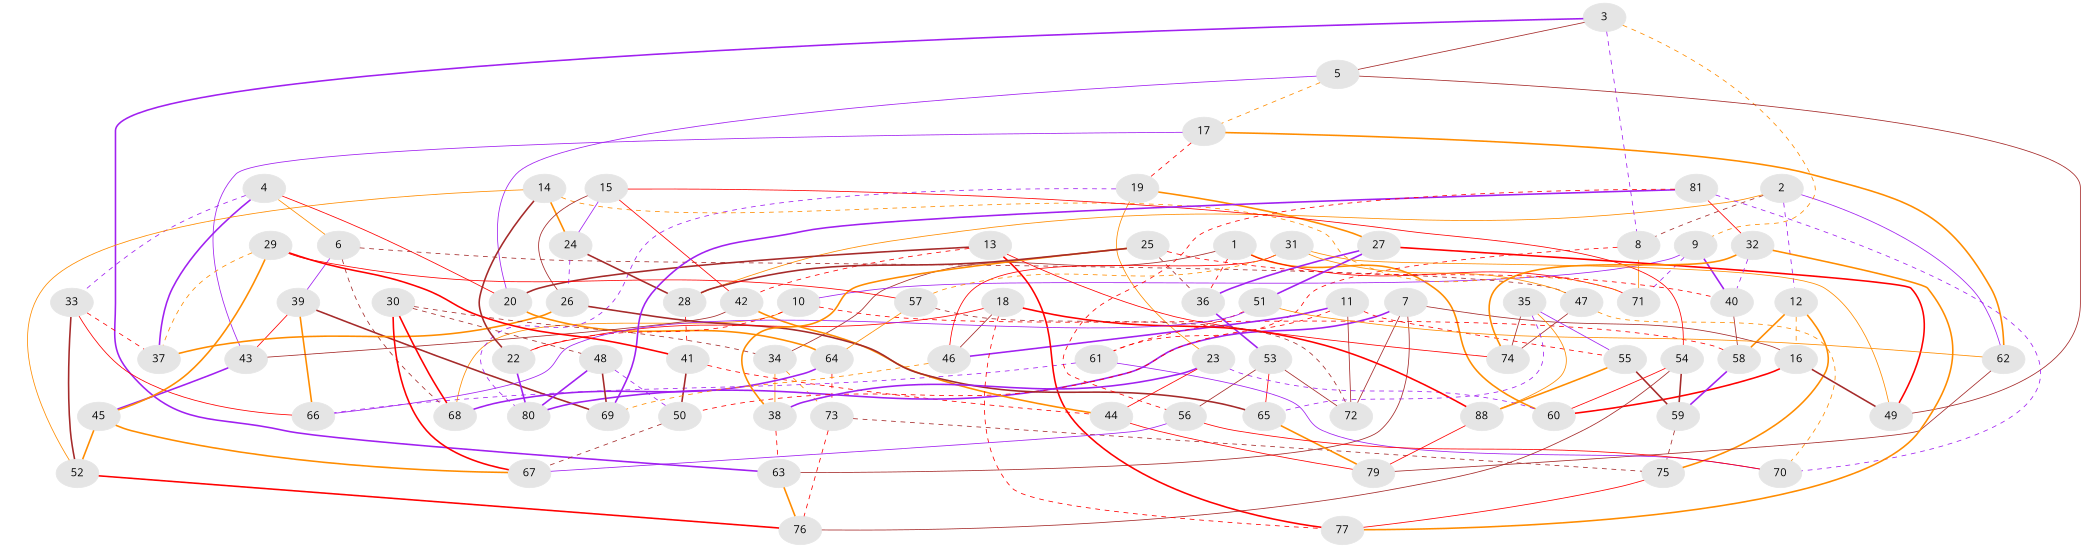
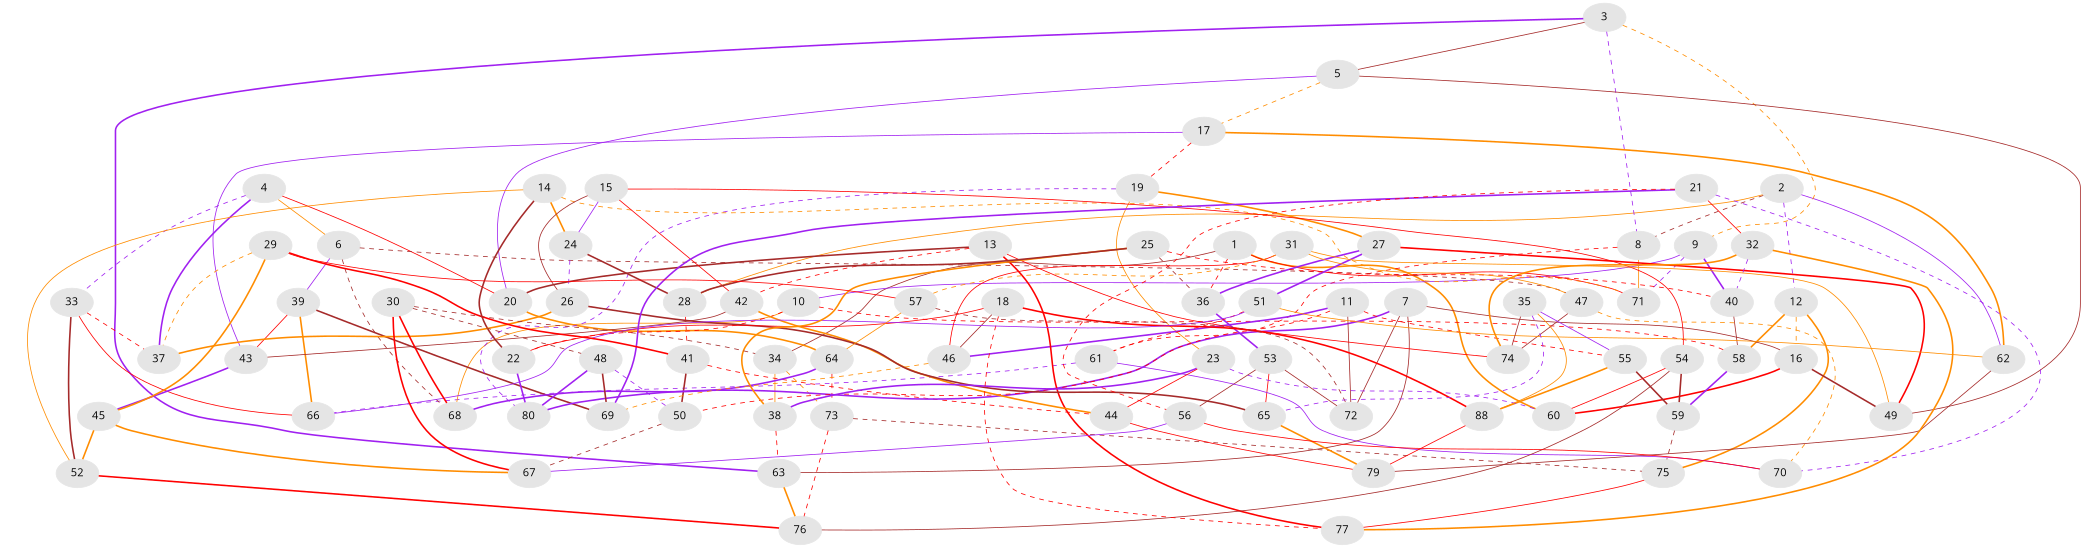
node "81": label "81" -> "21"
